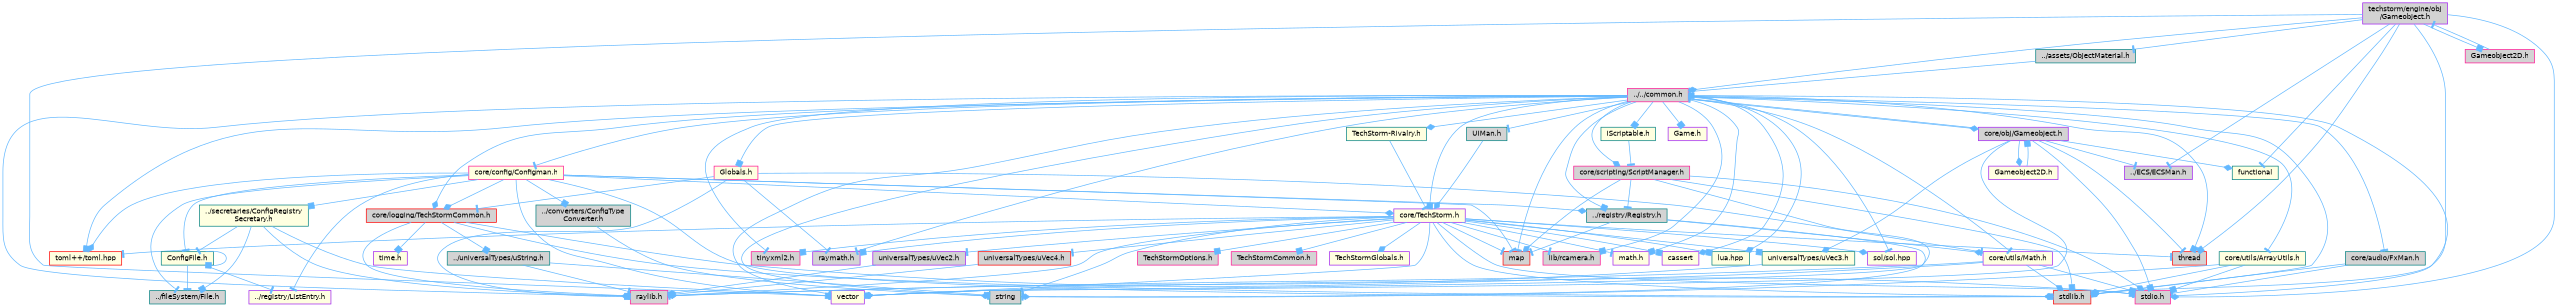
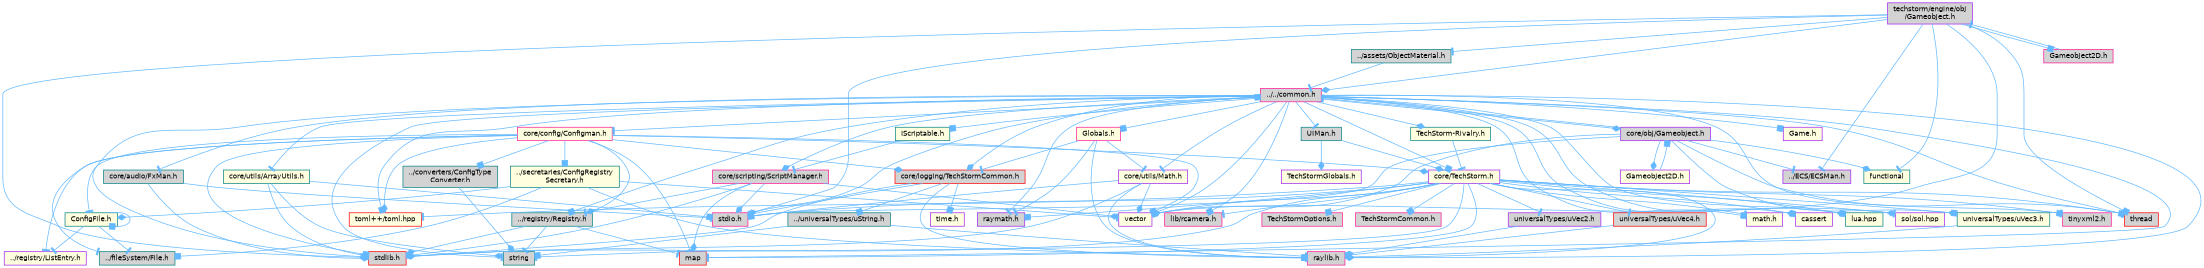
edge "core/TechStorm.h" -> "TechStormGlobals.h": now "UIMan.h" -> "TechStormGlobals.h"
edge "../registry/Registry.h" -> "core/utils/Math.h": now "../registry/Registry.h" -> "stdlib.h"
edge "../secretaries/ConfigRegistry Secretary.h" -> "ConfigFile.h": arrowhead tee -> diamond
